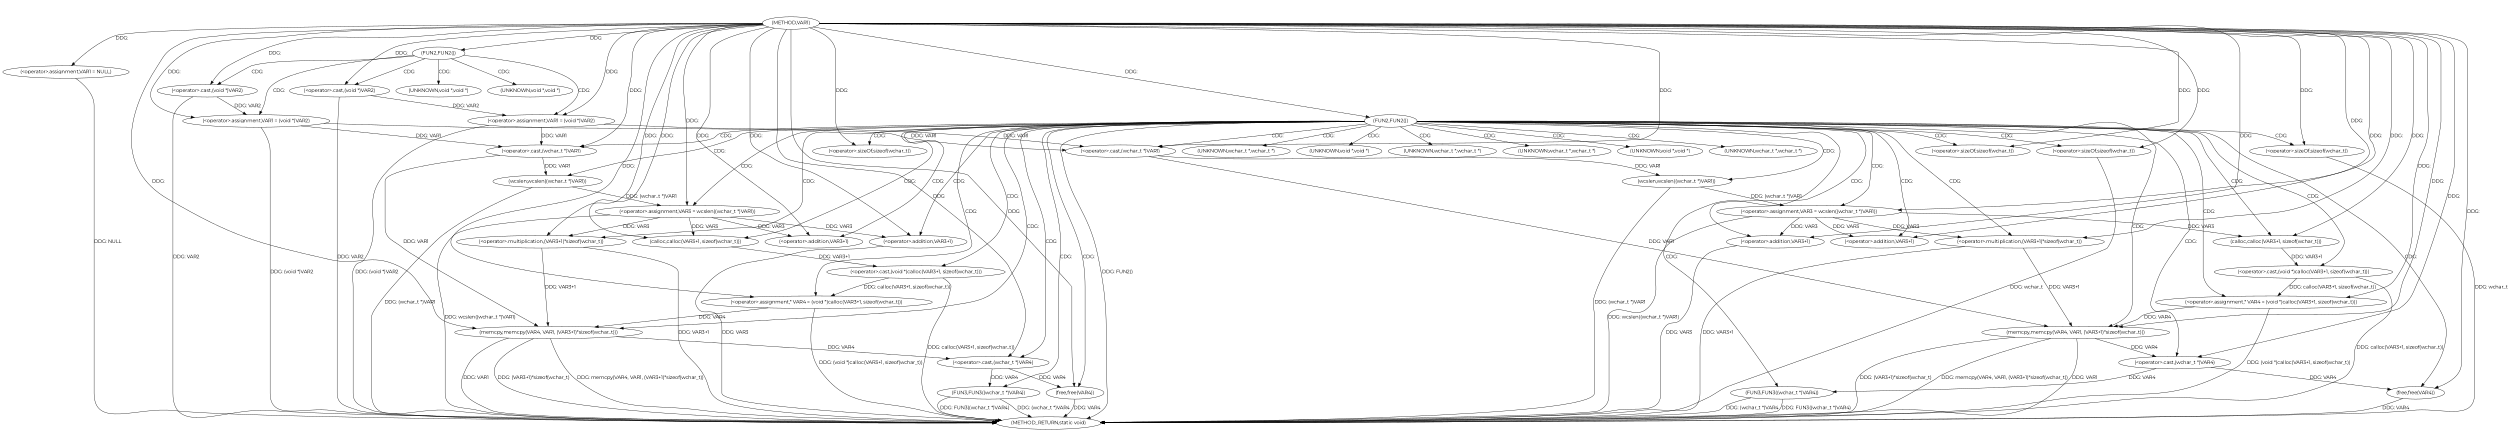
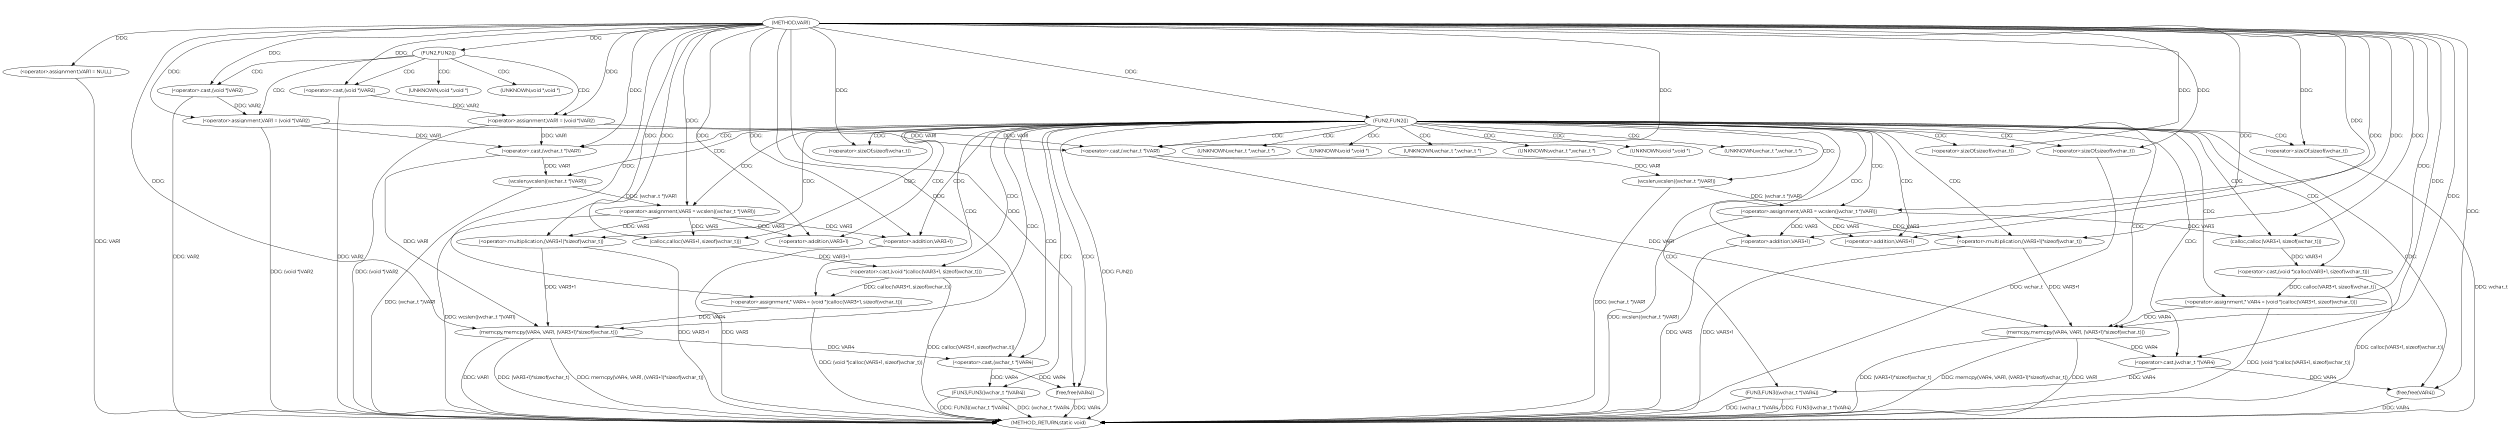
edge "(<operator>.assignment,VAR1 = NULL)" -> "(METHOD_RETURN,static void)": label "DDG: NULL" -> "DDG: VAR1"
